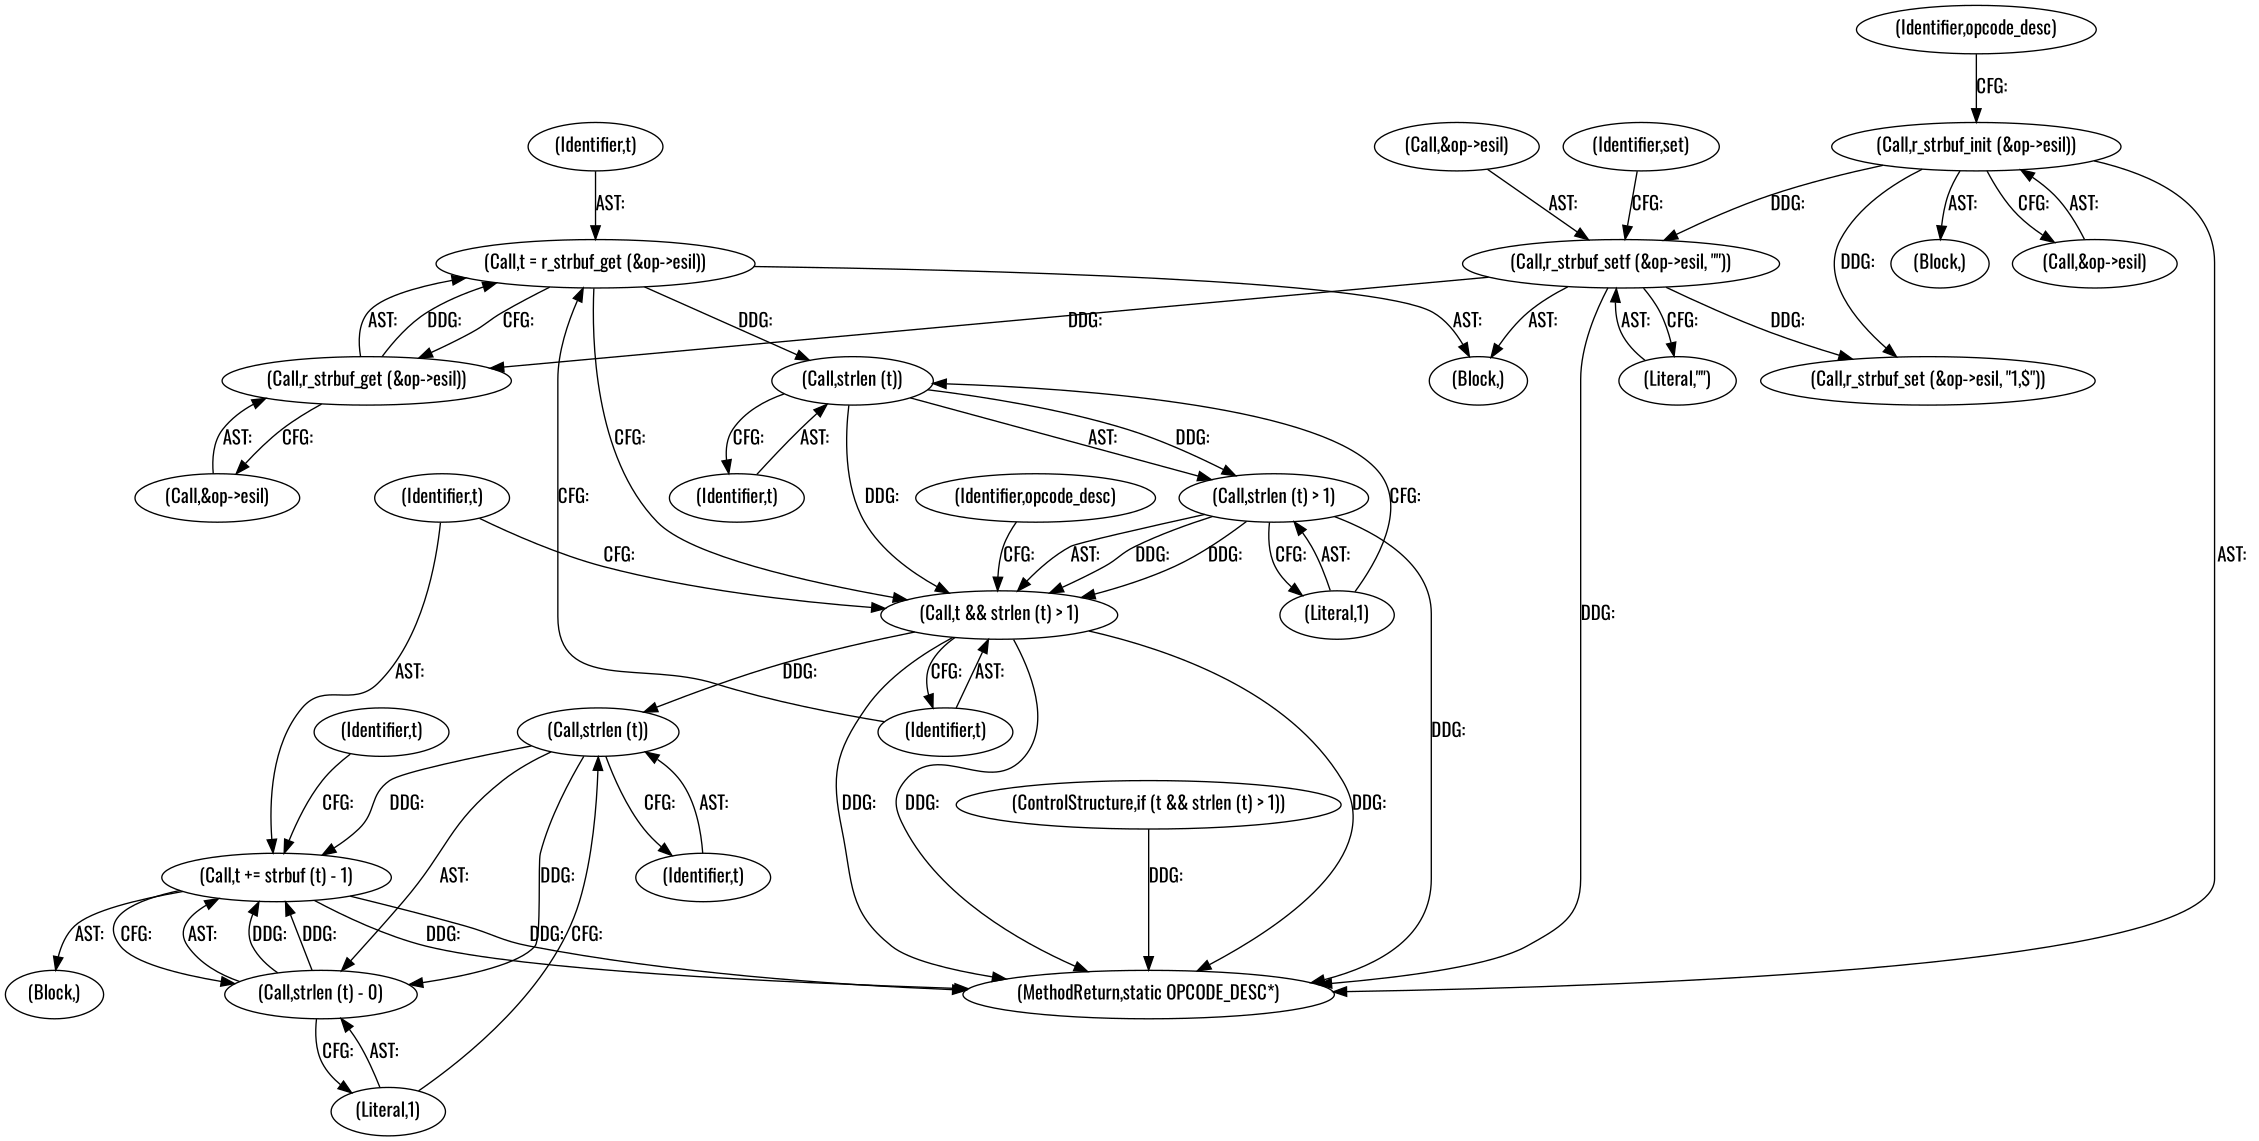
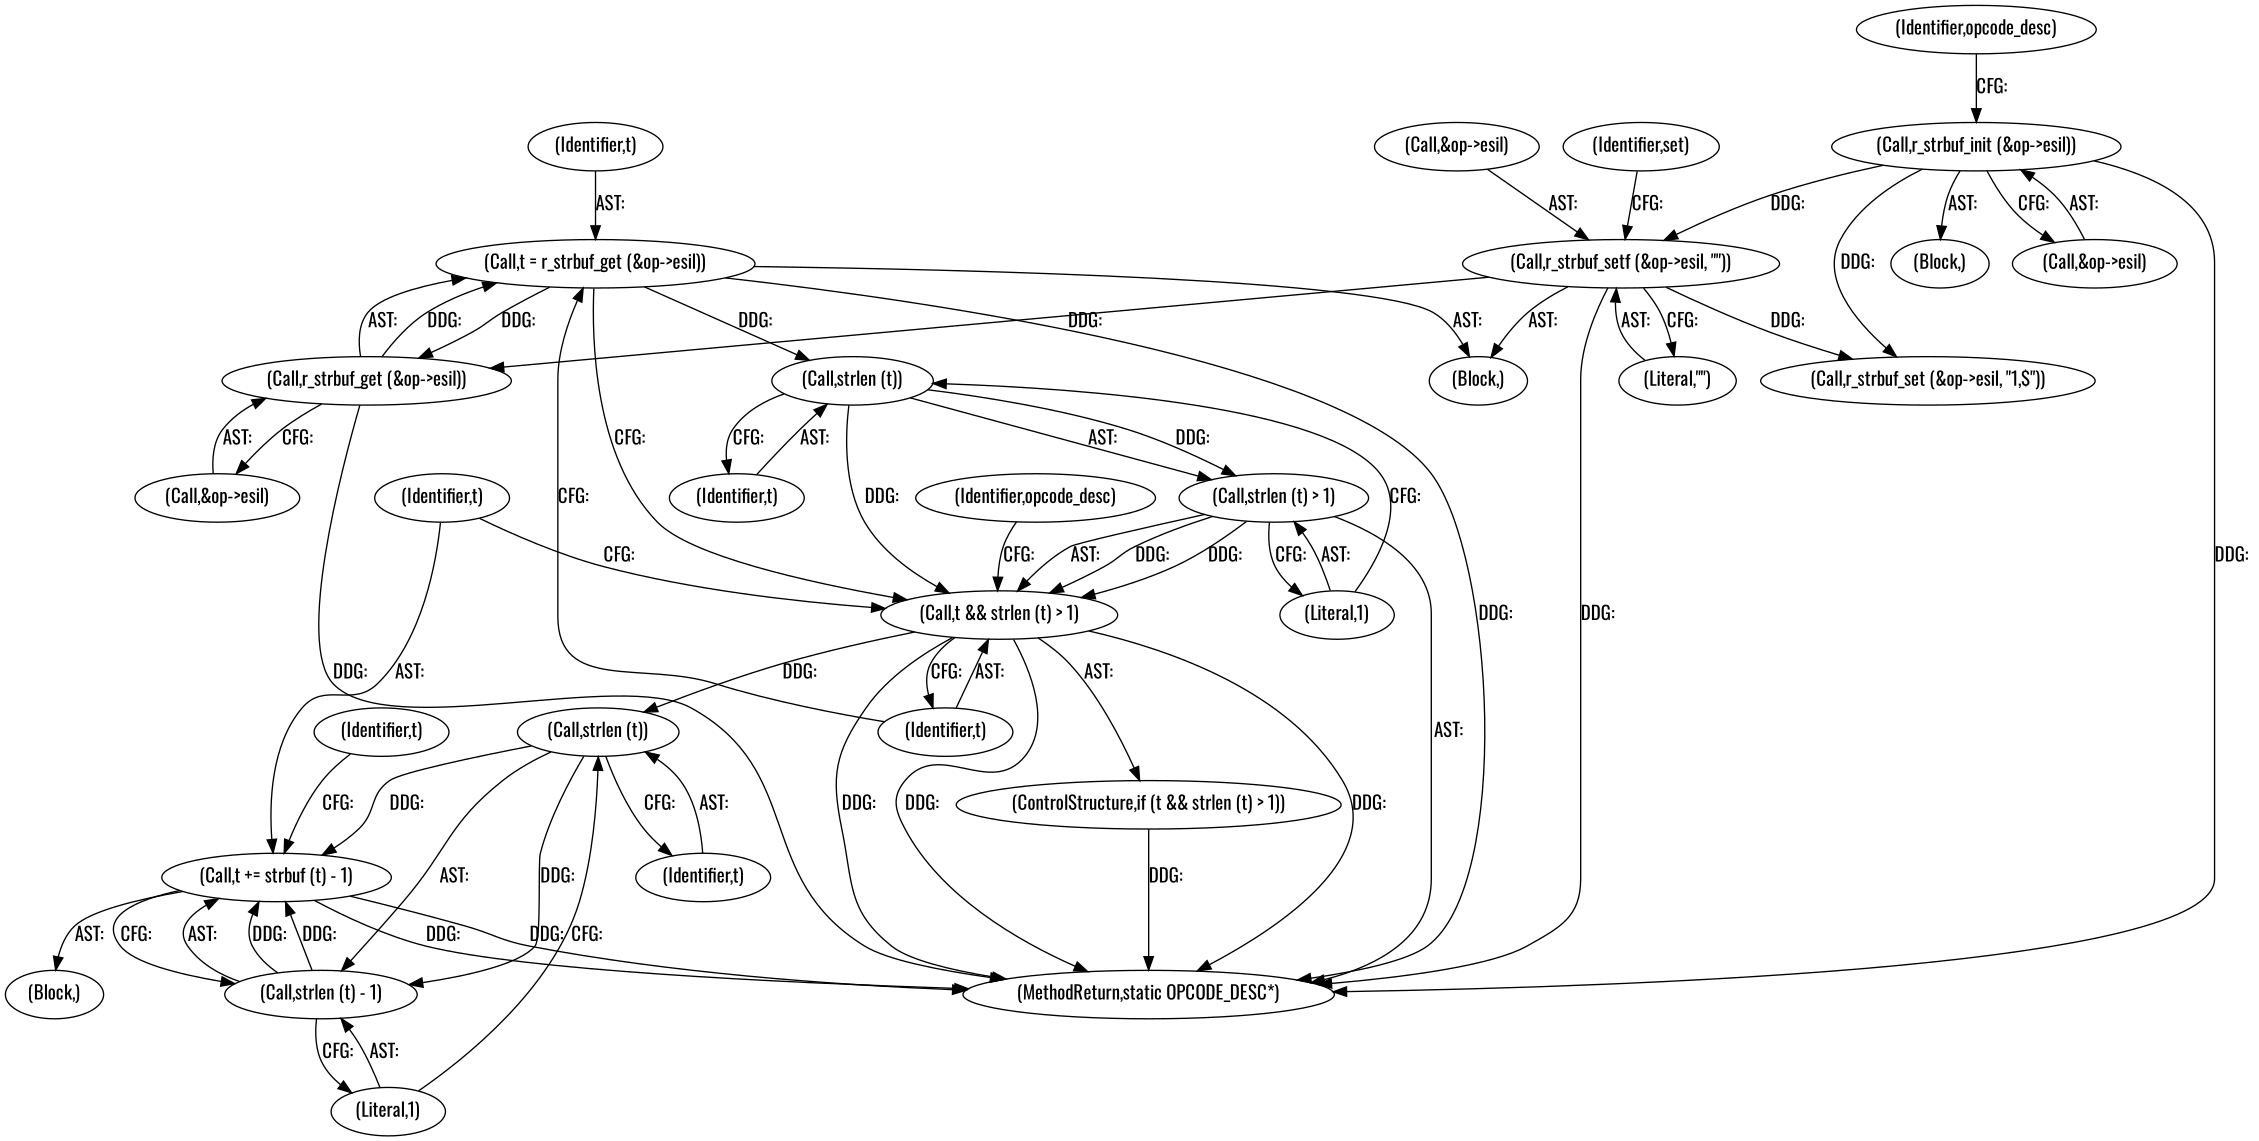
edge "(Call,t = r_strbuf_get (&op->esil))" -> "(Call,r_strbuf_get (&op->esil))": label "CFG: " -> "DDG: "
edge "(Call,t = r_strbuf_get (&op->esil))" -> "(MethodReturn,static OPCODE_DESC*)": added, label "DDG:"
edge "(Call,r_strbuf_init (&op->esil))" -> "(MethodReturn,static OPCODE_DESC*)": label "AST: " -> "DDG: "
edge "(Call,t && strlen (t) > 1)" -> "(ControlStructure,if (t && strlen (t) > 1))": added, label "AST:"
edge "(Call,r_strbuf_get (&op->esil))" -> "(MethodReturn,static OPCODE_DESC*)": added, label "DDG:"
edge "(Call,strlen (t) > 1)" -> "(MethodReturn,static OPCODE_DESC*)": label "DDG: " -> "AST: "
node "(Call,strlen (t) - 0)": label "(Call,strlen (t) - 0)" -> "(Call,strlen (t) - 1)"
